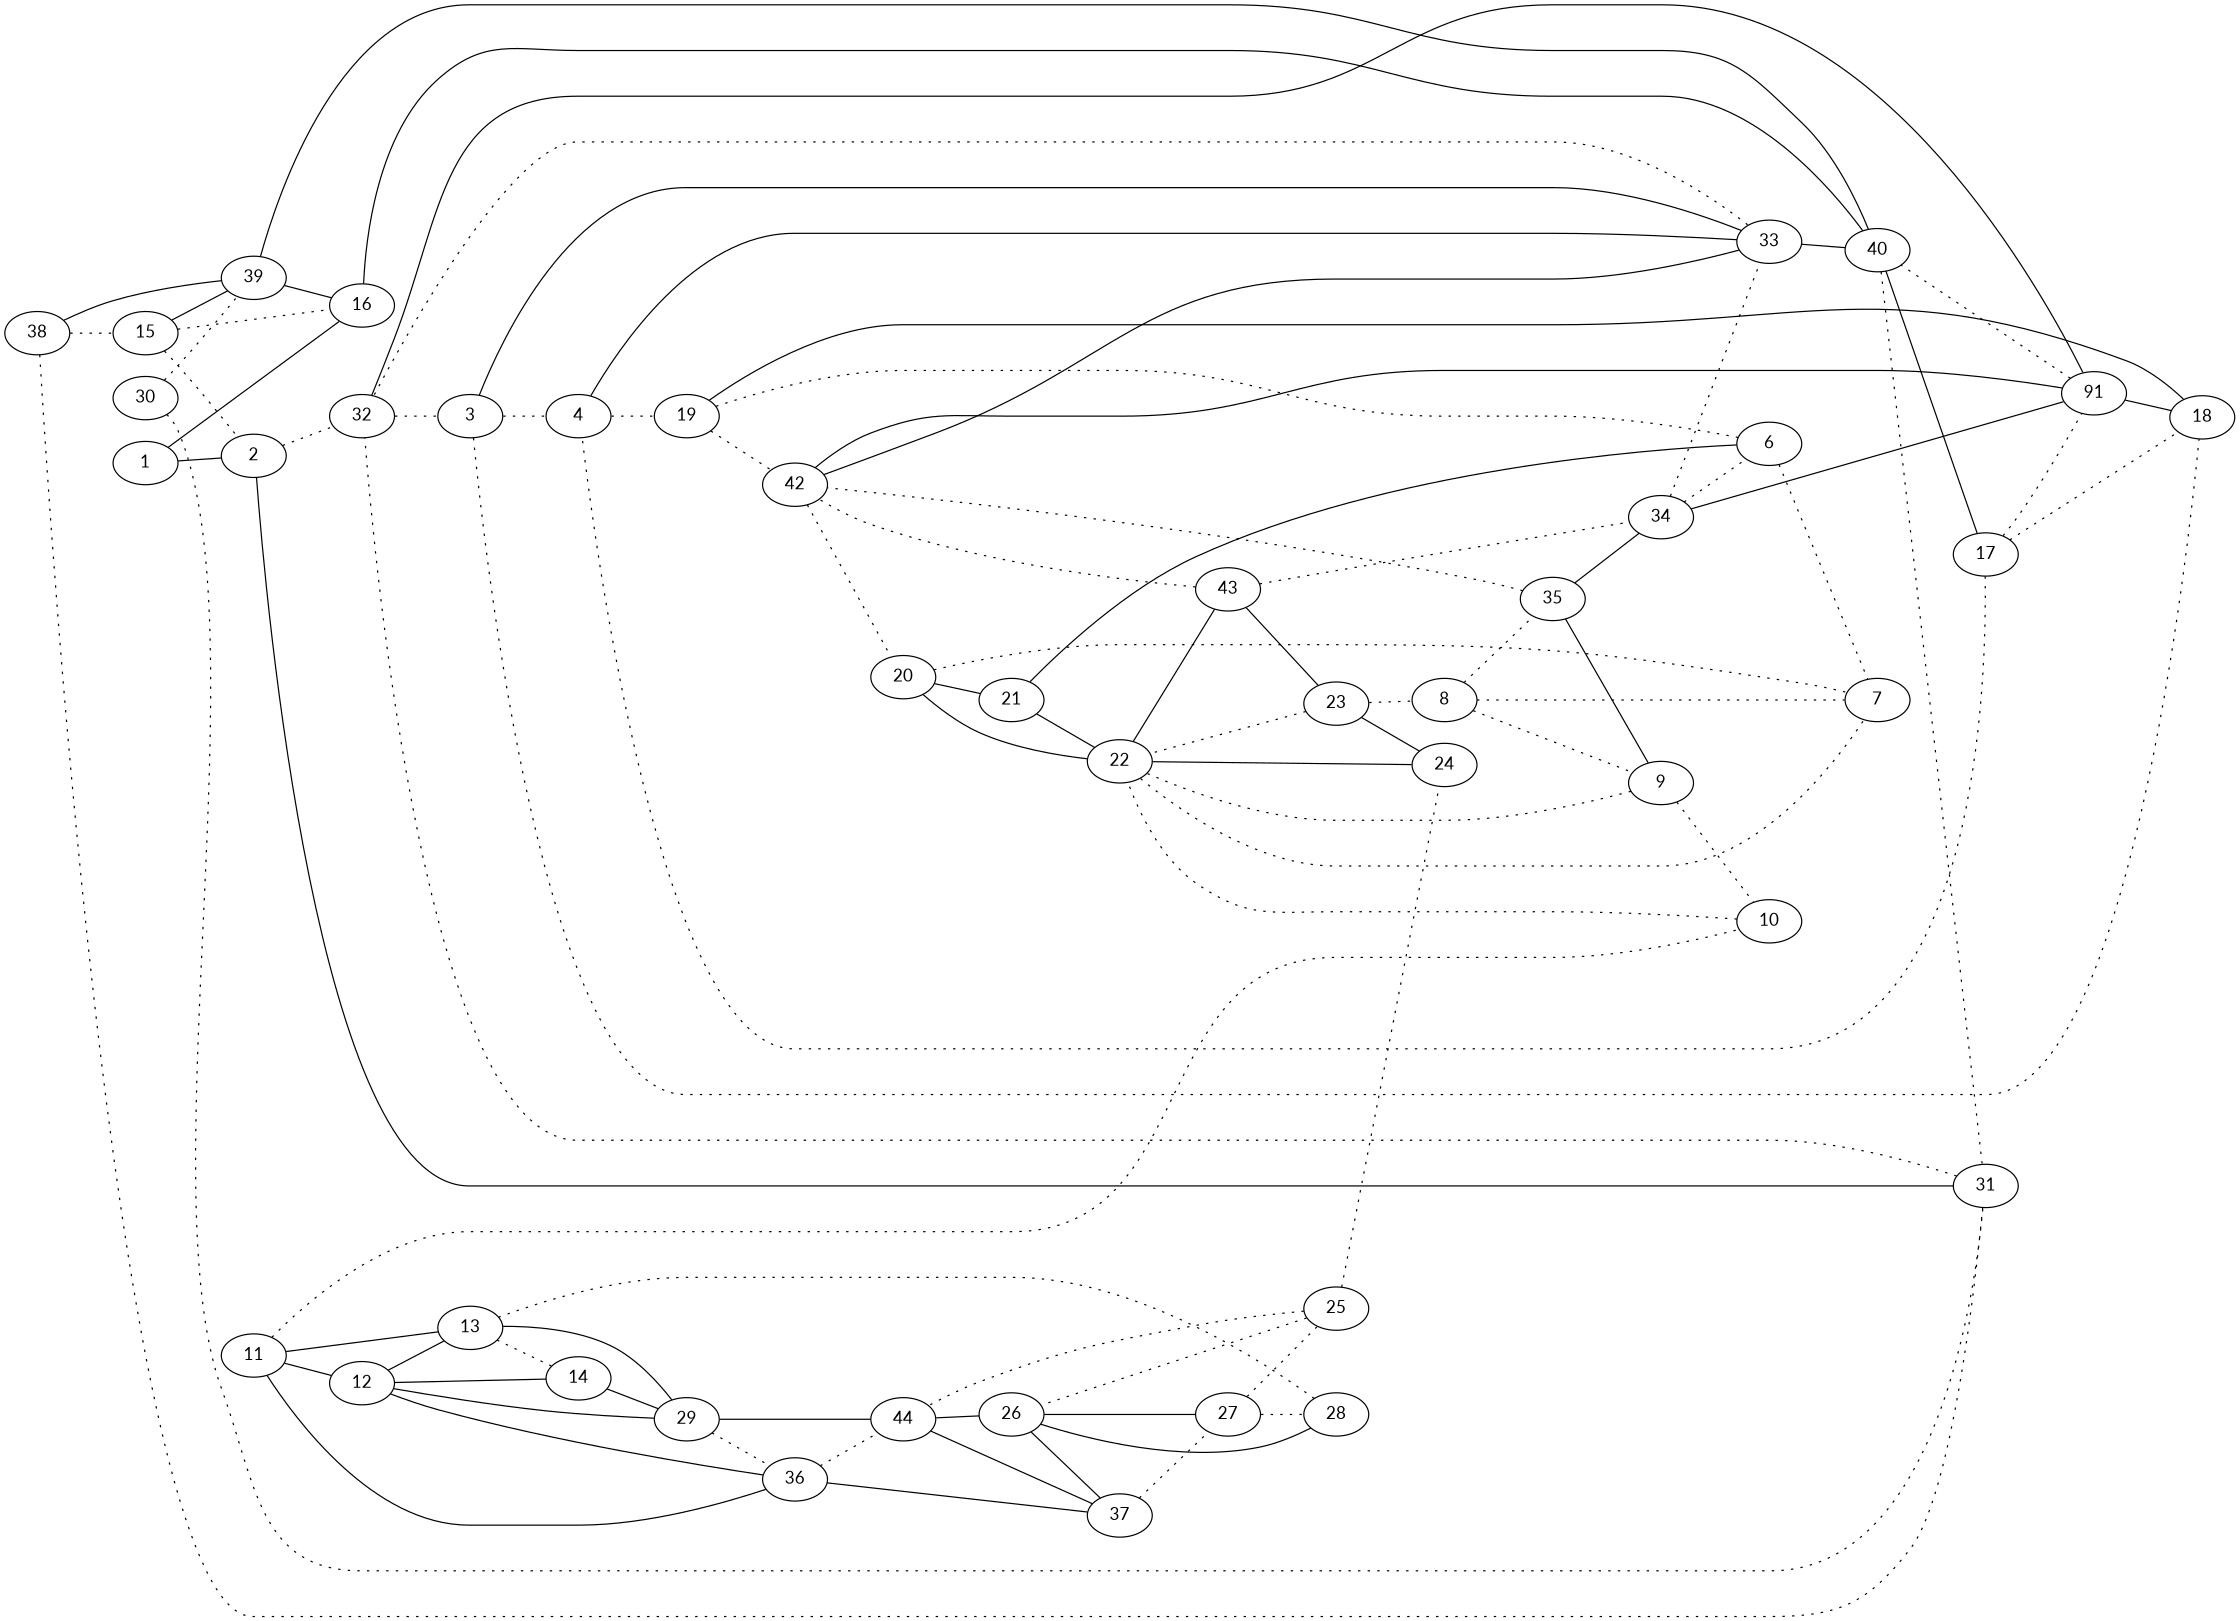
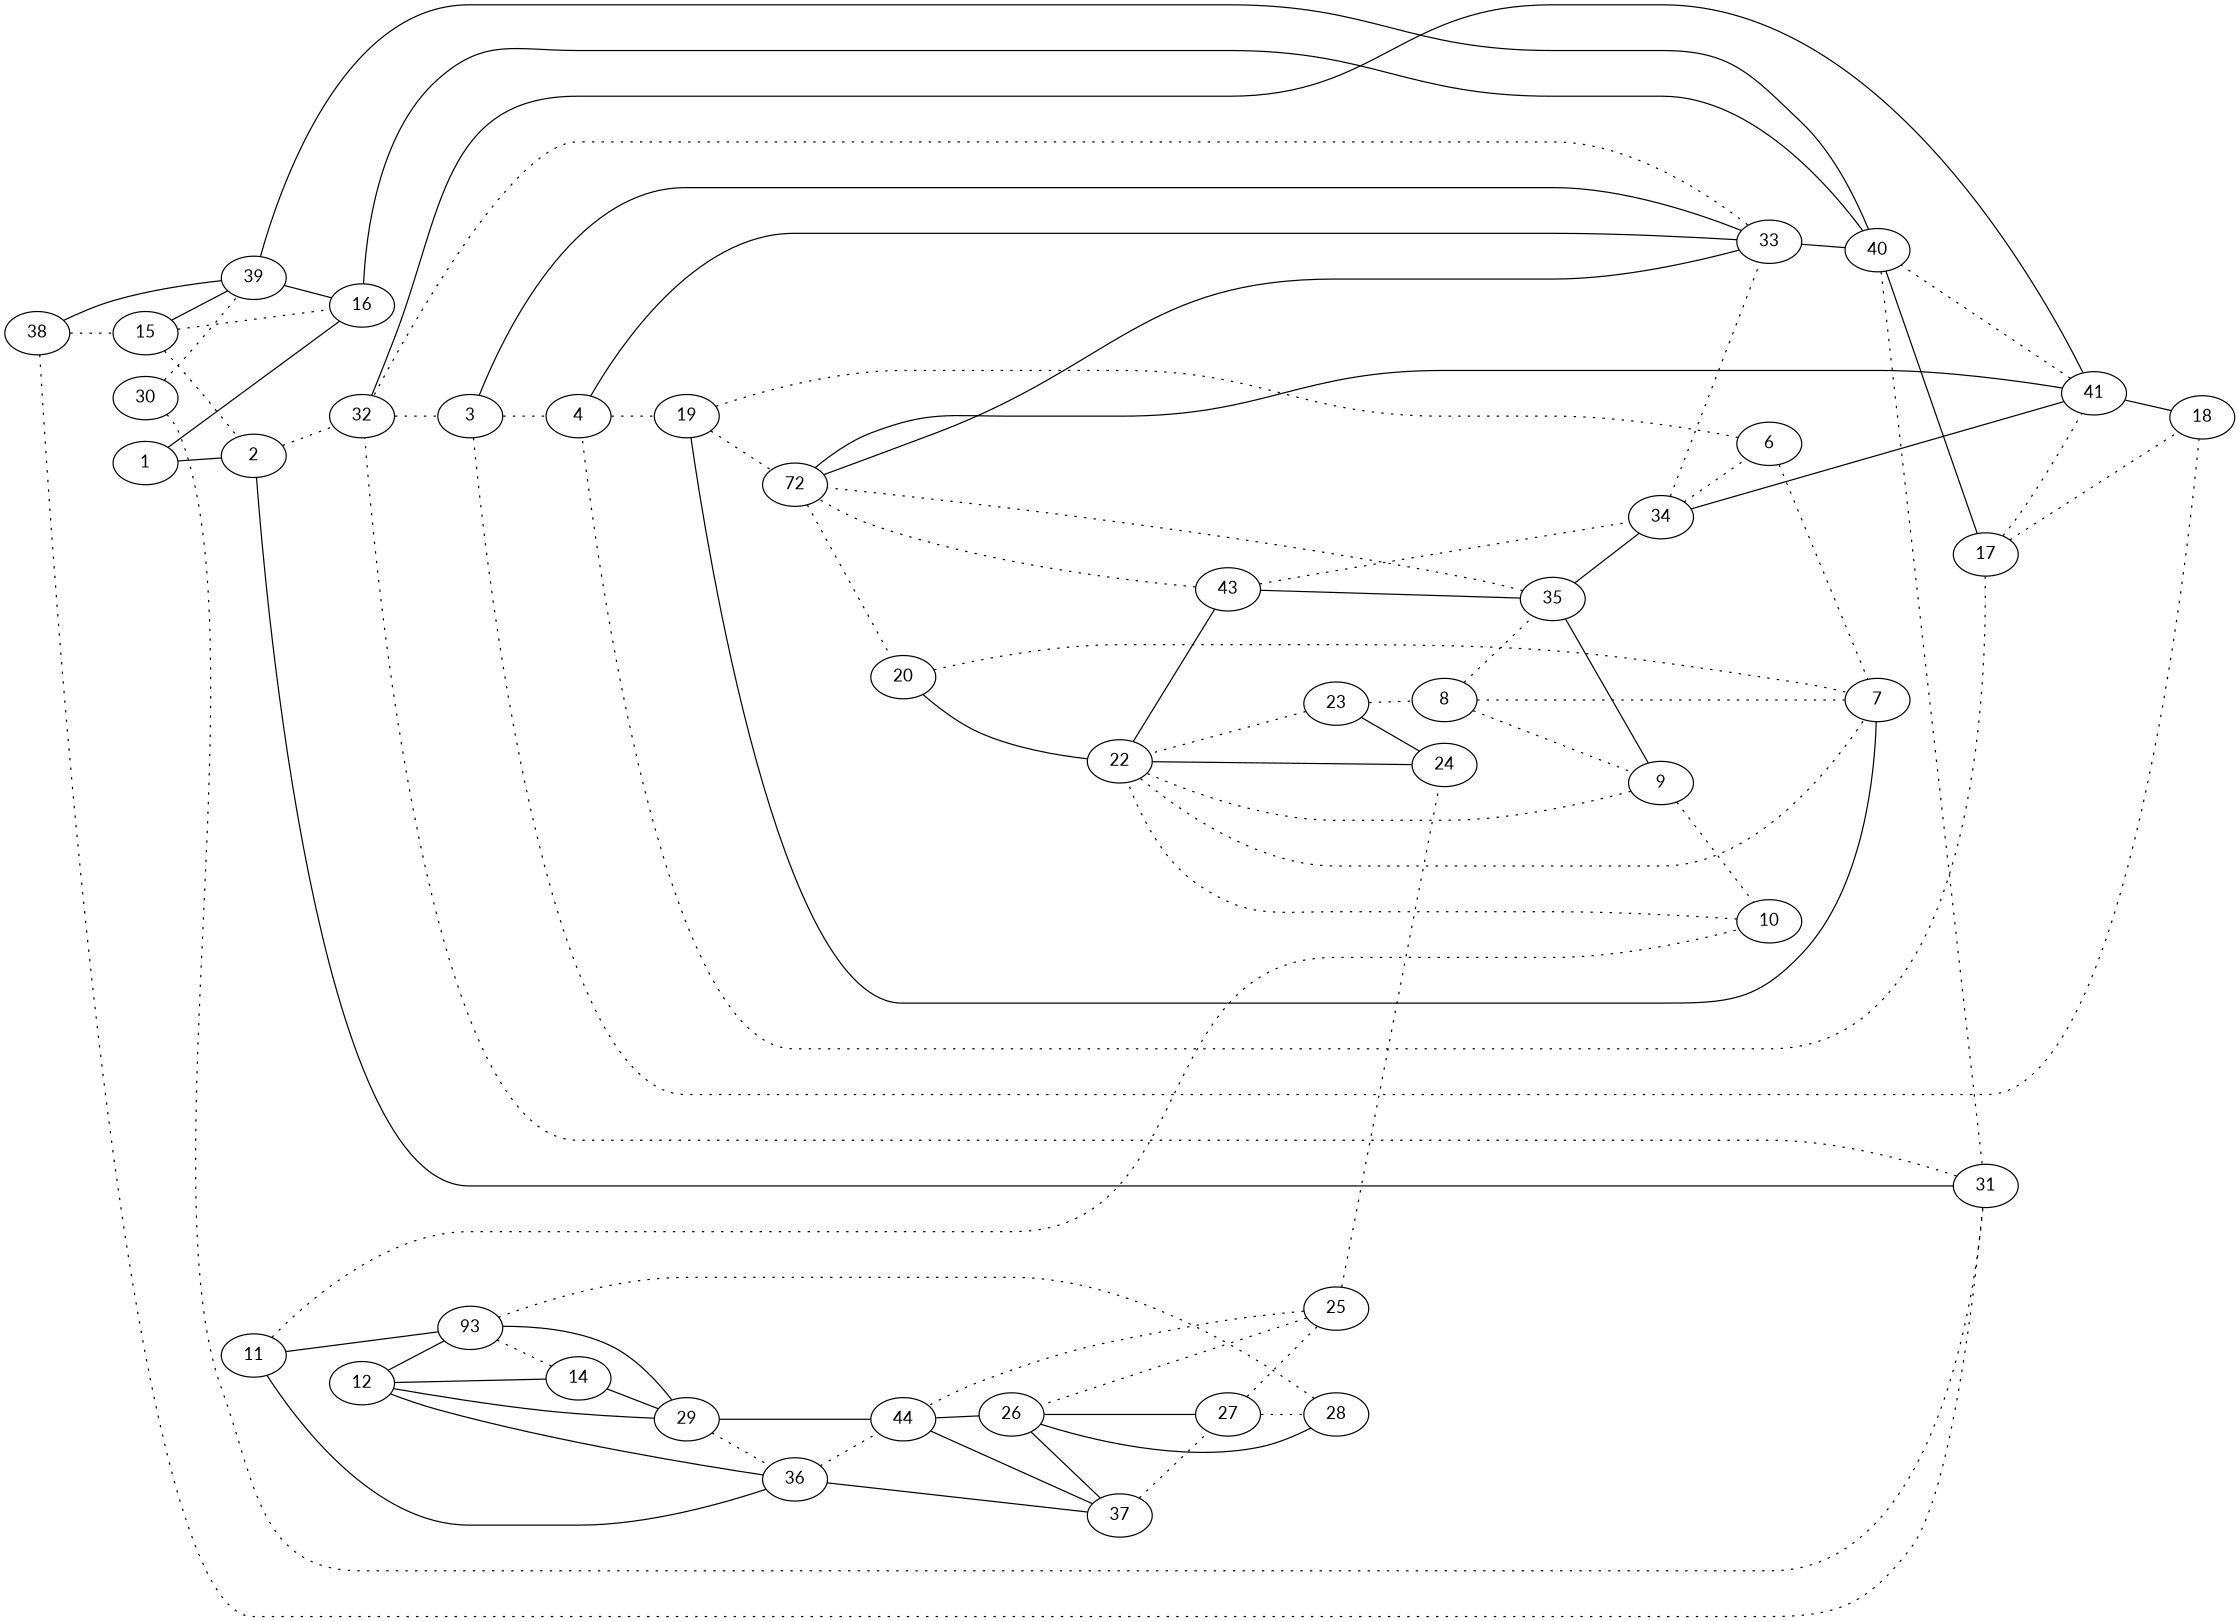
edge "19" -- "18": now "19" -- "7"
node "91": label "91" -> "41"
node "42": label "42" -> "72"
edge "43" -- "23": now "43" -- "35"
node "21": removed
node "13": label "13" -> "93"
edge "11" -- "12": removed
